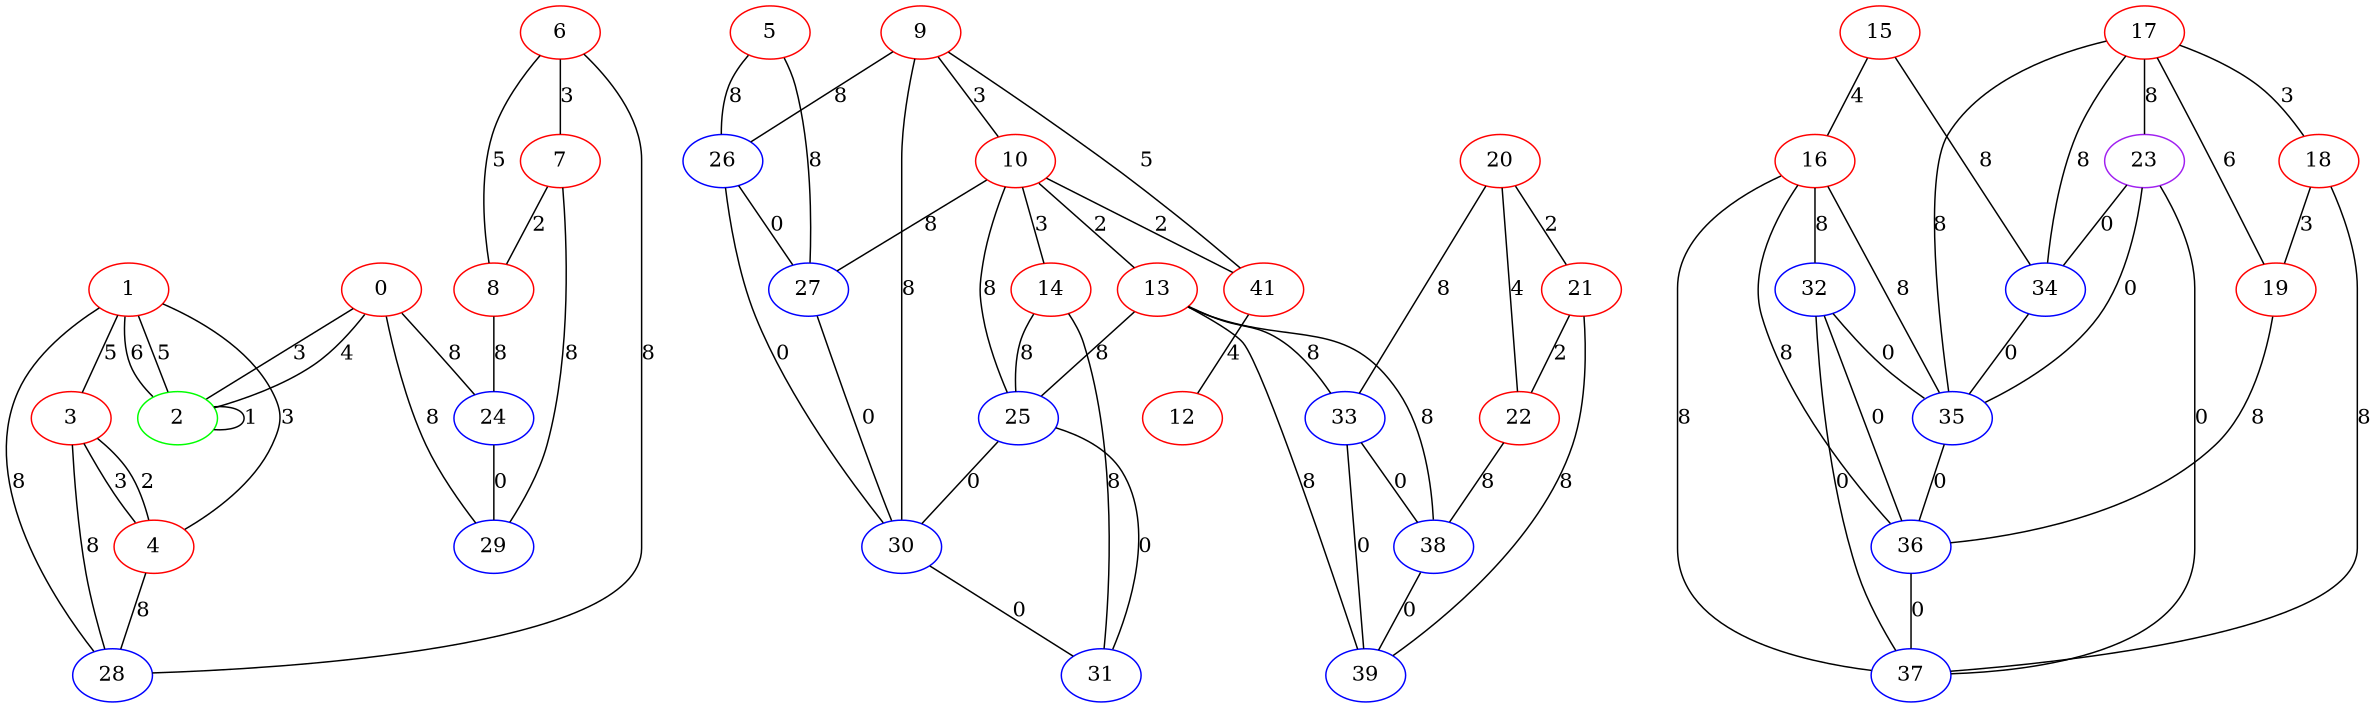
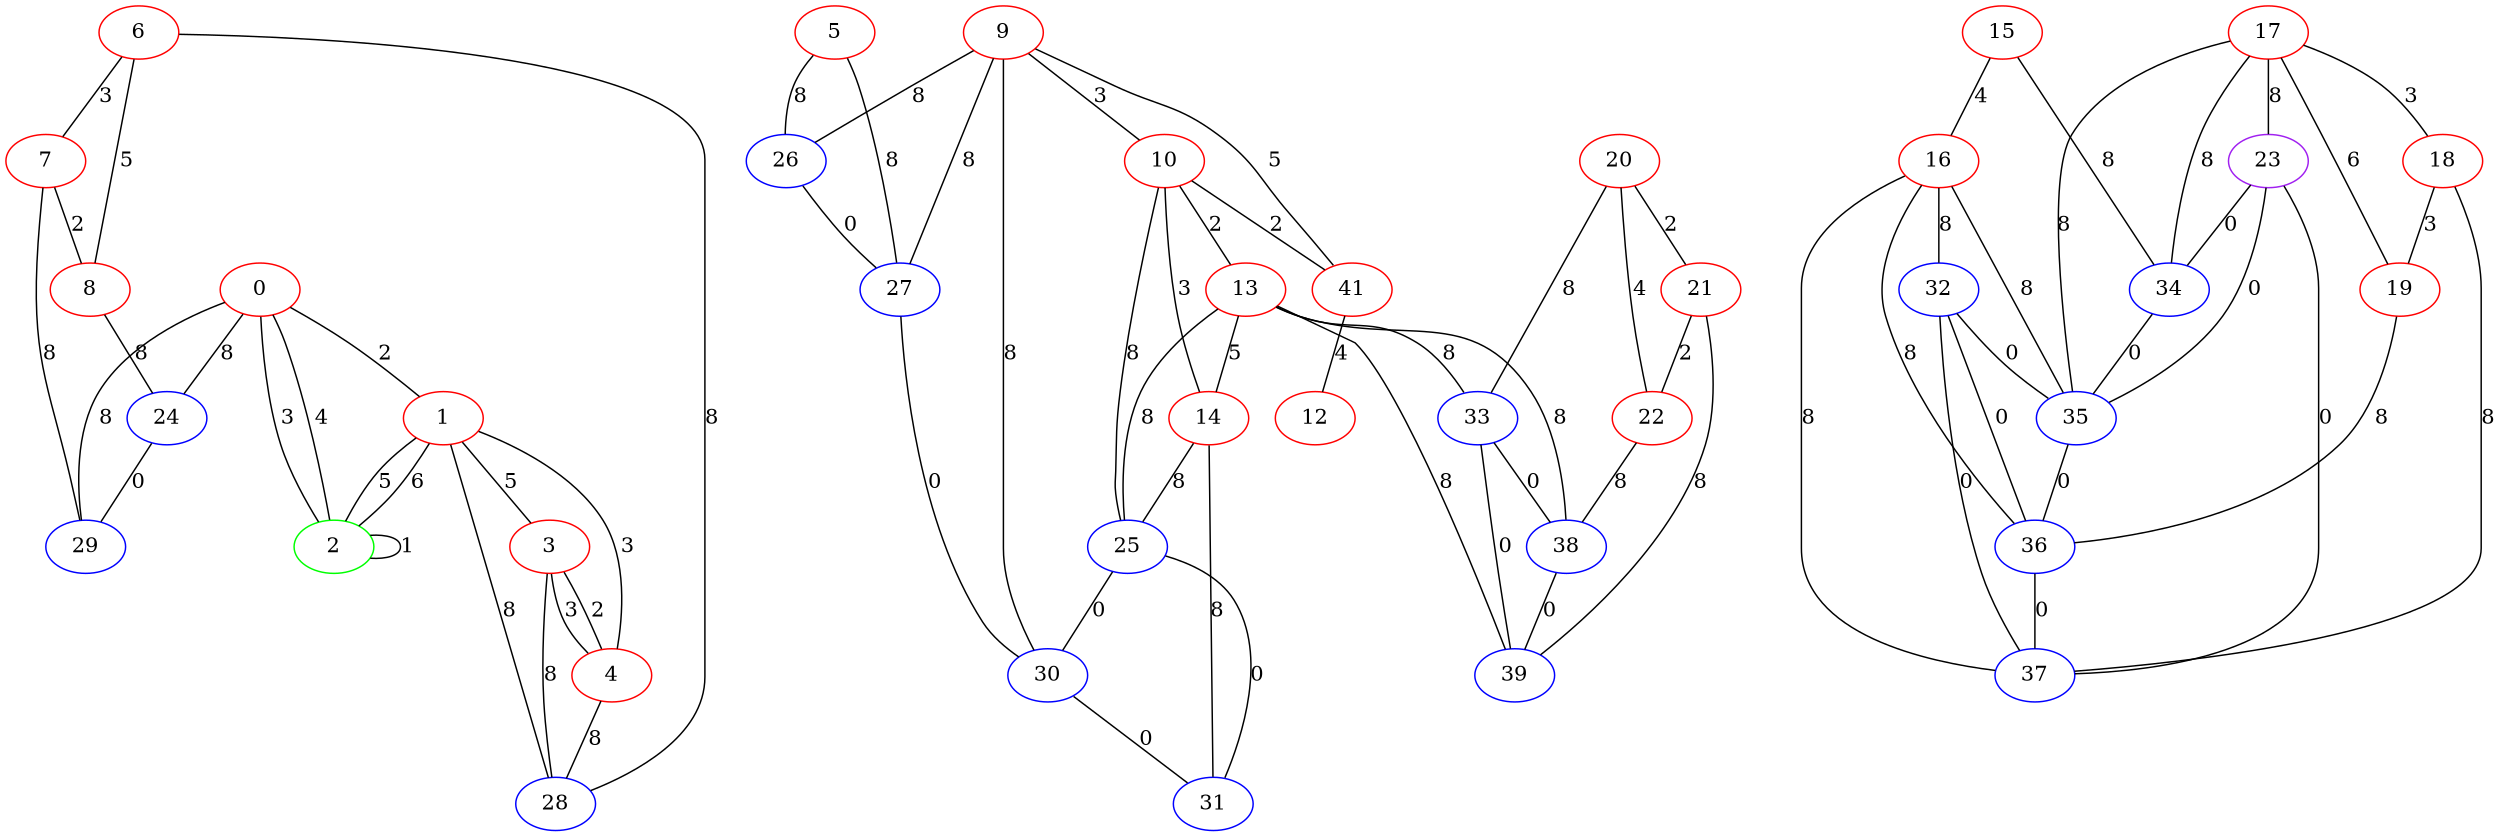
edge "10" -- "27": now "9" -- "27"
edge "0" -- "1": added, label "2"
edge "13" -- "14": added, label "5"
edge "26" -- "30": removed, label "0"
